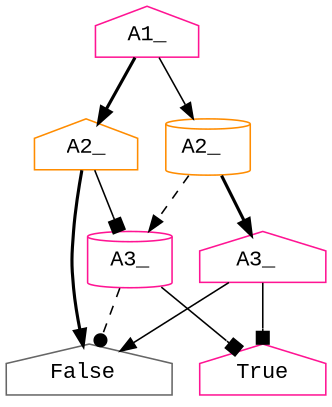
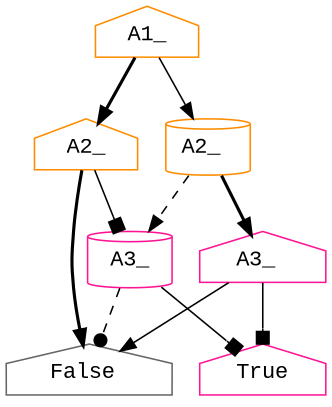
node "A1_": color deeppink -> darkorange
